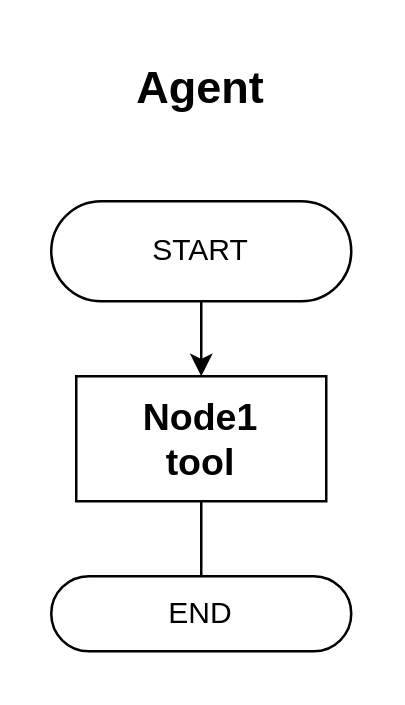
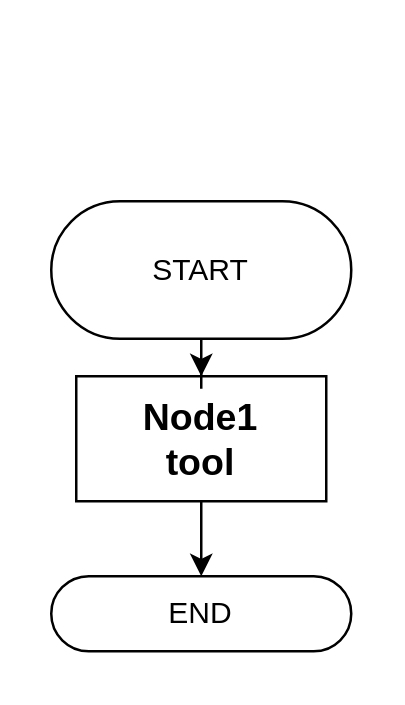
node "Agent": removed
node "START": size 300x100 -> 300x138
edge "Node1 tool" -- "END": arrowhead none -> classic
